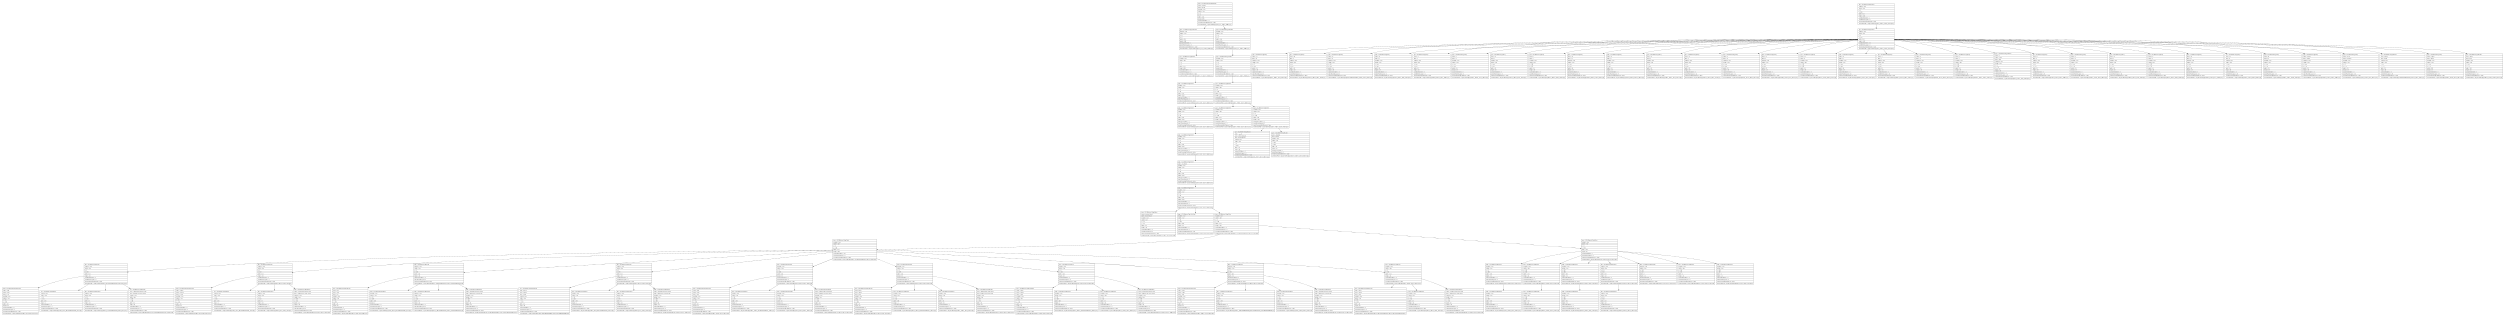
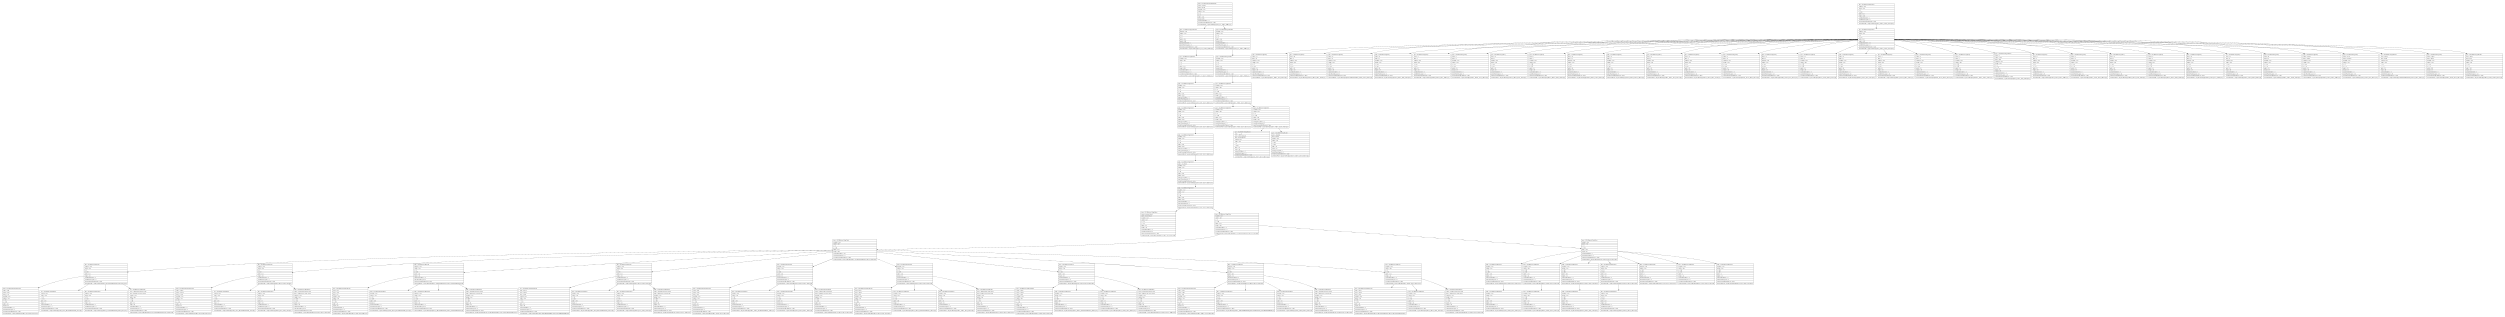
node "type = XCUIElementTypeTextView": removed
